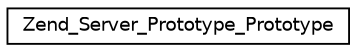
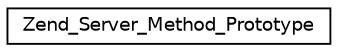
node "Zend_Server_Prototype_Prototype": label "Zend_Server_Prototype_Prototype" -> "Zend_Server_Method_Prototype"
